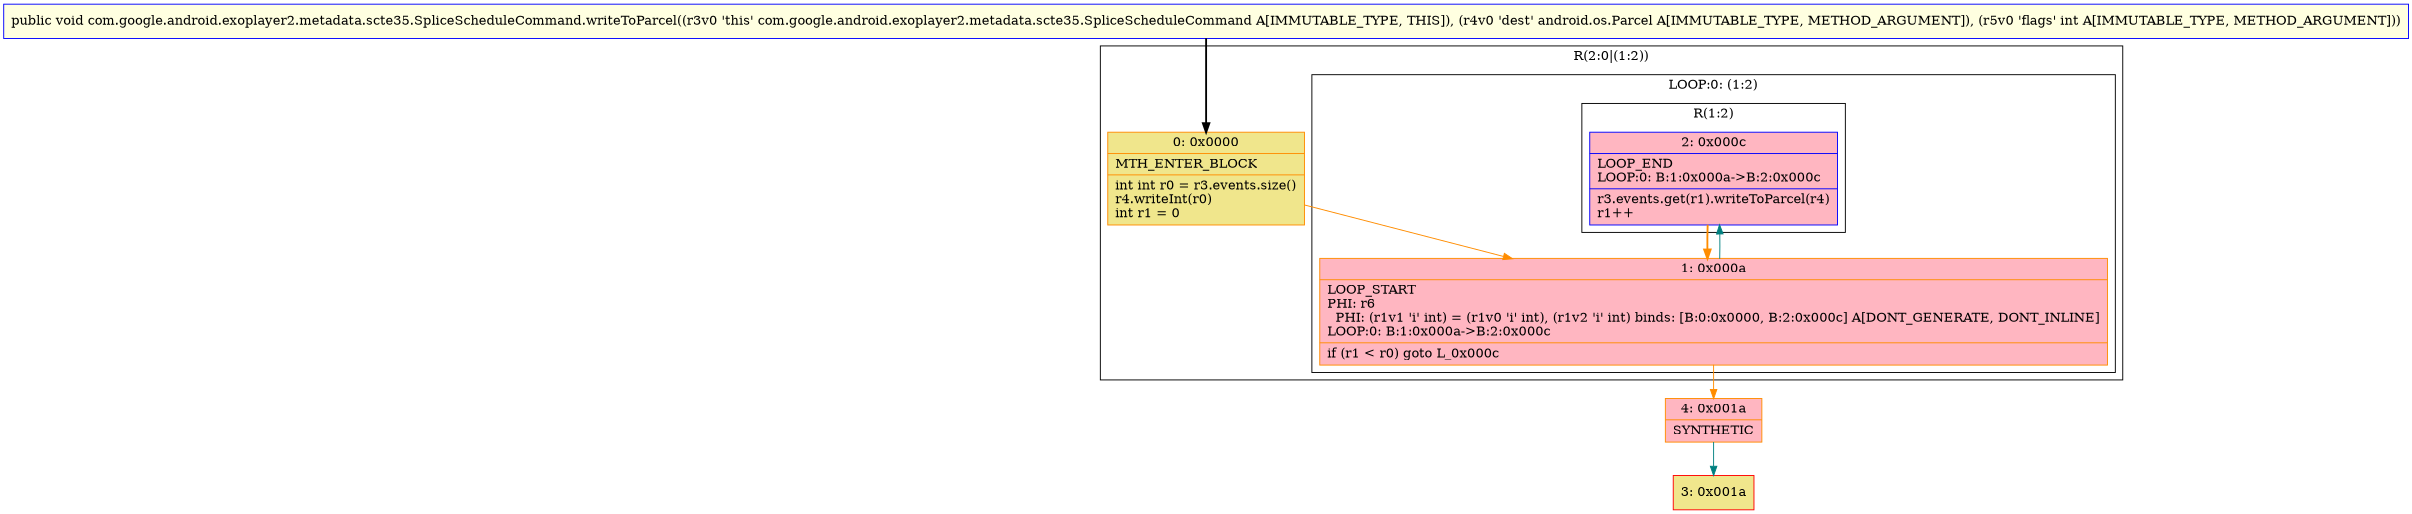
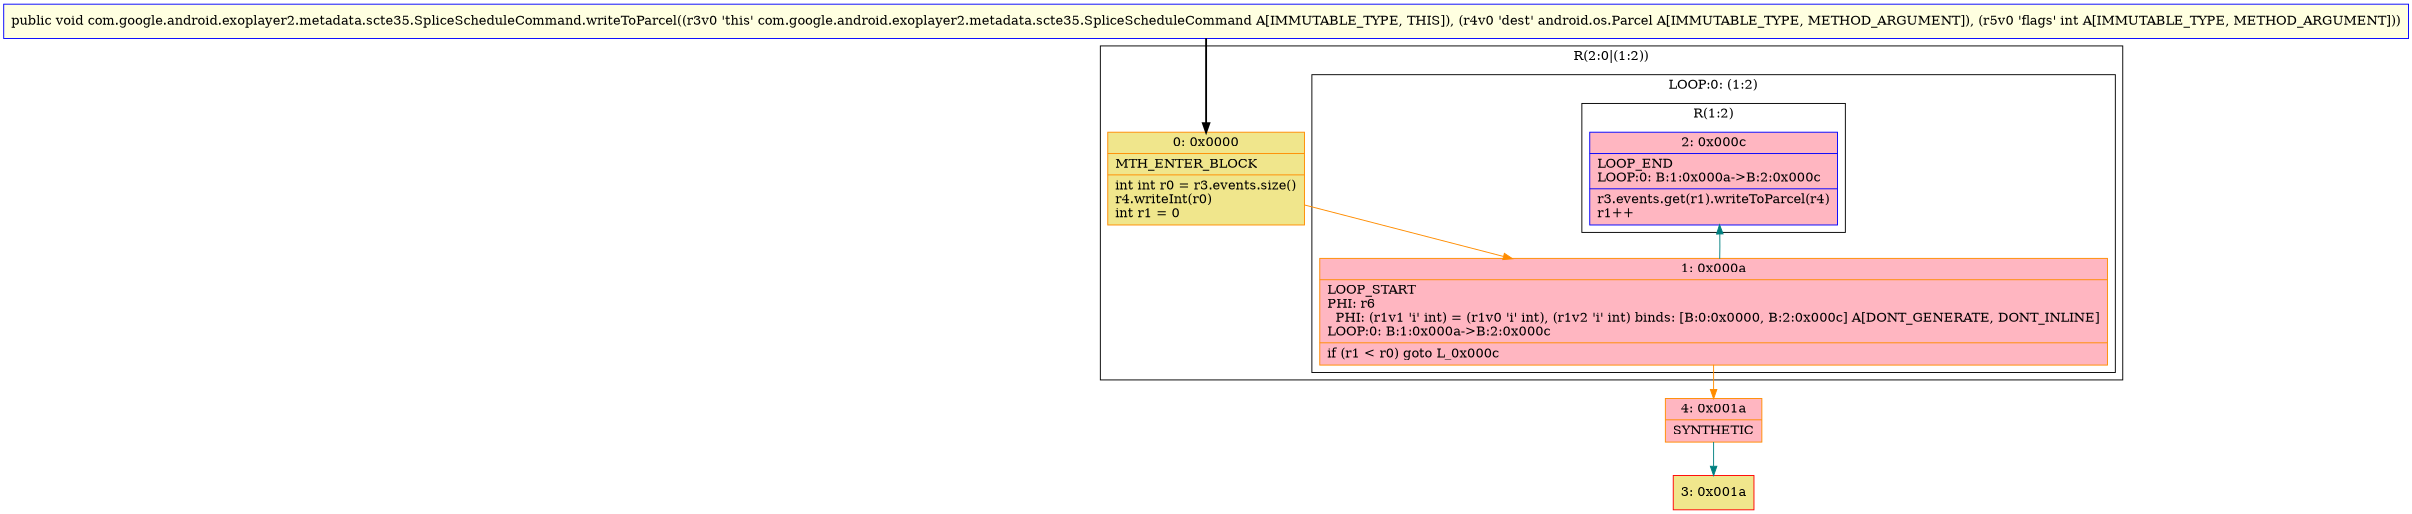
edge "2: 0x000c" -> "1: 0x000a": removed
